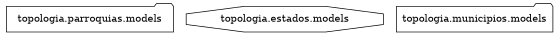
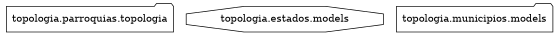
node "topologia.parroquias.models": label "topologia.parroquias.models" -> "topologia.parroquias.topologia"
